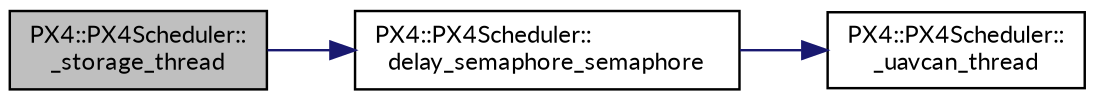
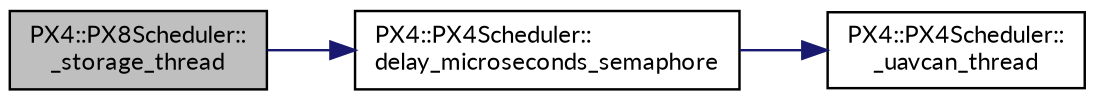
node "PX4::PX4Scheduler:: _storage_thread": label "PX4::PX4Scheduler:: _storage_thread" -> "PX4::PX8Scheduler:: _storage_thread"
node "PX4::PX4Scheduler:: delay_semaphore_semaphore": label "PX4::PX4Scheduler:: delay_semaphore_semaphore" -> "PX4::PX4Scheduler:: delay_microseconds_semaphore"
